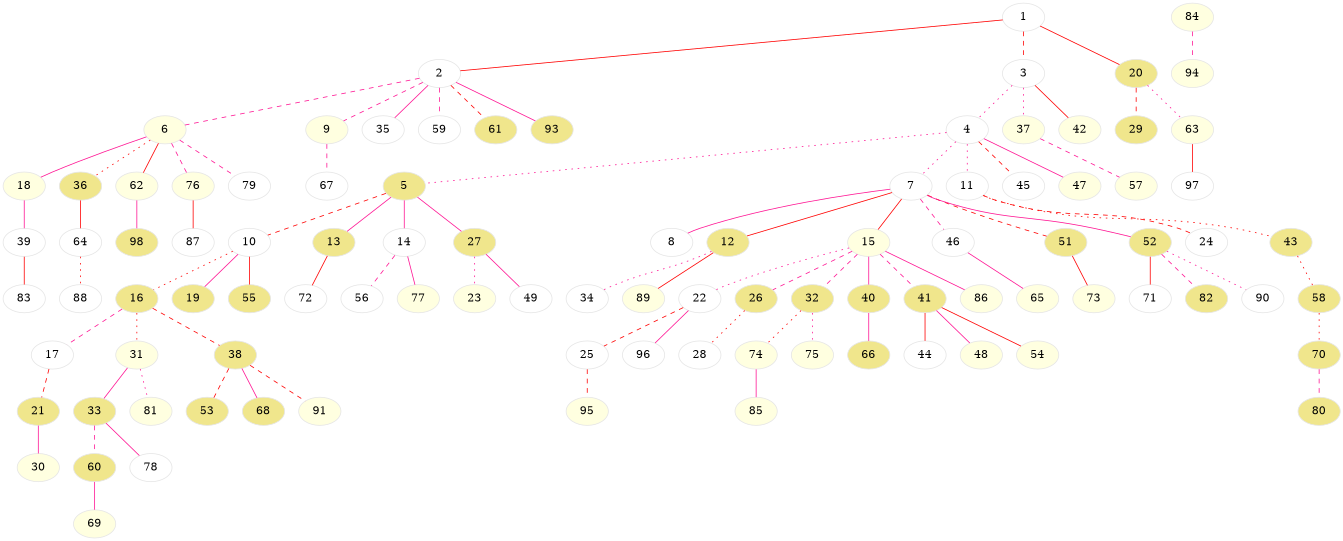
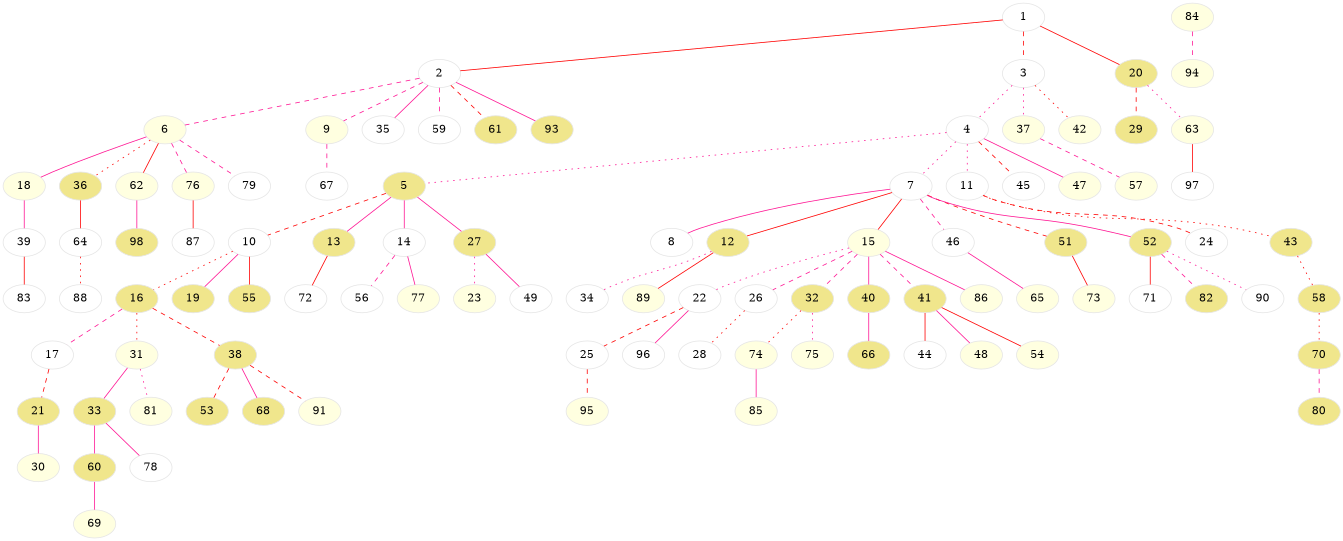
edge "3" -- "42": style solid -> dotted
node "26": fillcolor khaki -> white
edge "33" -- "60": style dashed -> solid
